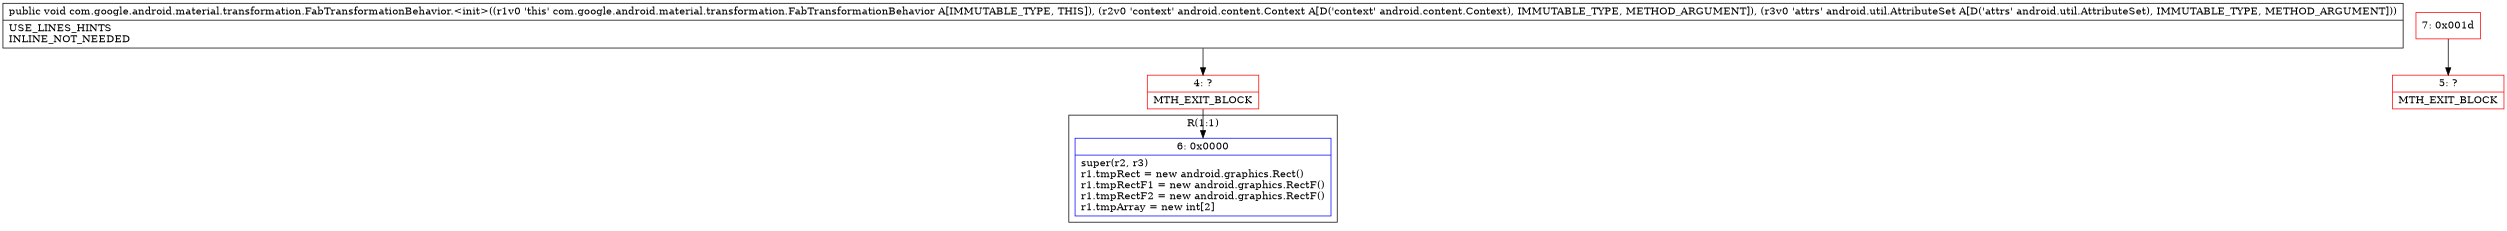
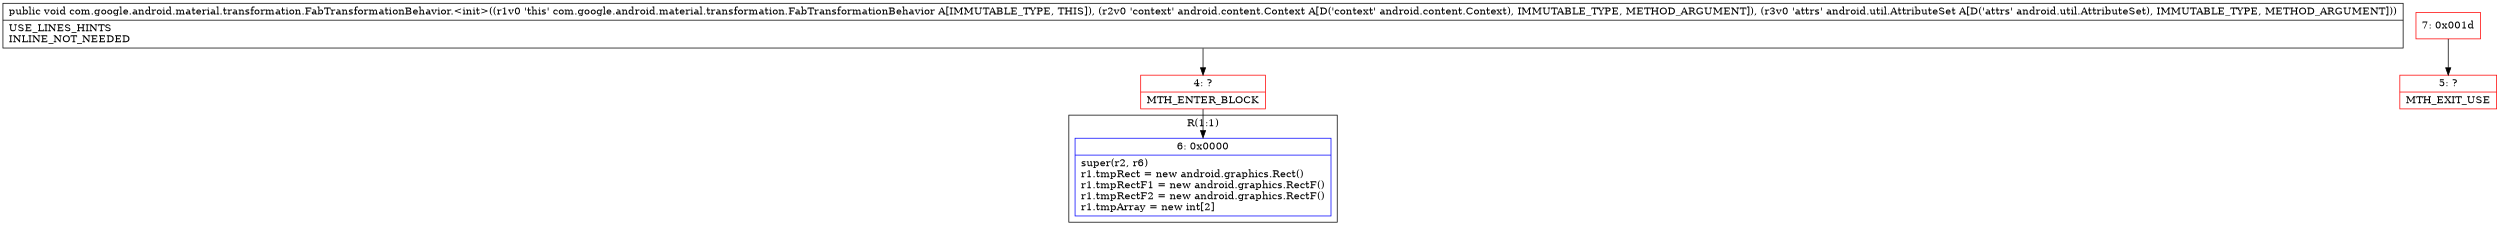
node "4: ?": text "MTH_EXIT_BLOCK" -> "MTH_ENTER_BLOCK"
node "5: ?": text "MTH_EXIT_BLOCK" -> "MTH_EXIT_USE"
node "6: 0x0000": text "super(r2, r3)" -> "super(r2, r6)"
